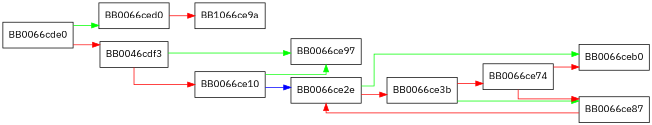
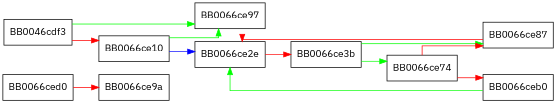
node "BB1066ce9a": label "BB1066ce9a" -> "BB0066ce9a"
node "BB0066cde0": removed
edge "BB0066ce2e" -> "BB0066ceb0": reversed
edge "BB0066ce3b" -> "BB0066ce74": color red -> green
